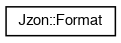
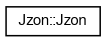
node "Jzon::Format": label "Jzon::Format" -> "Jzon::Jzon"
